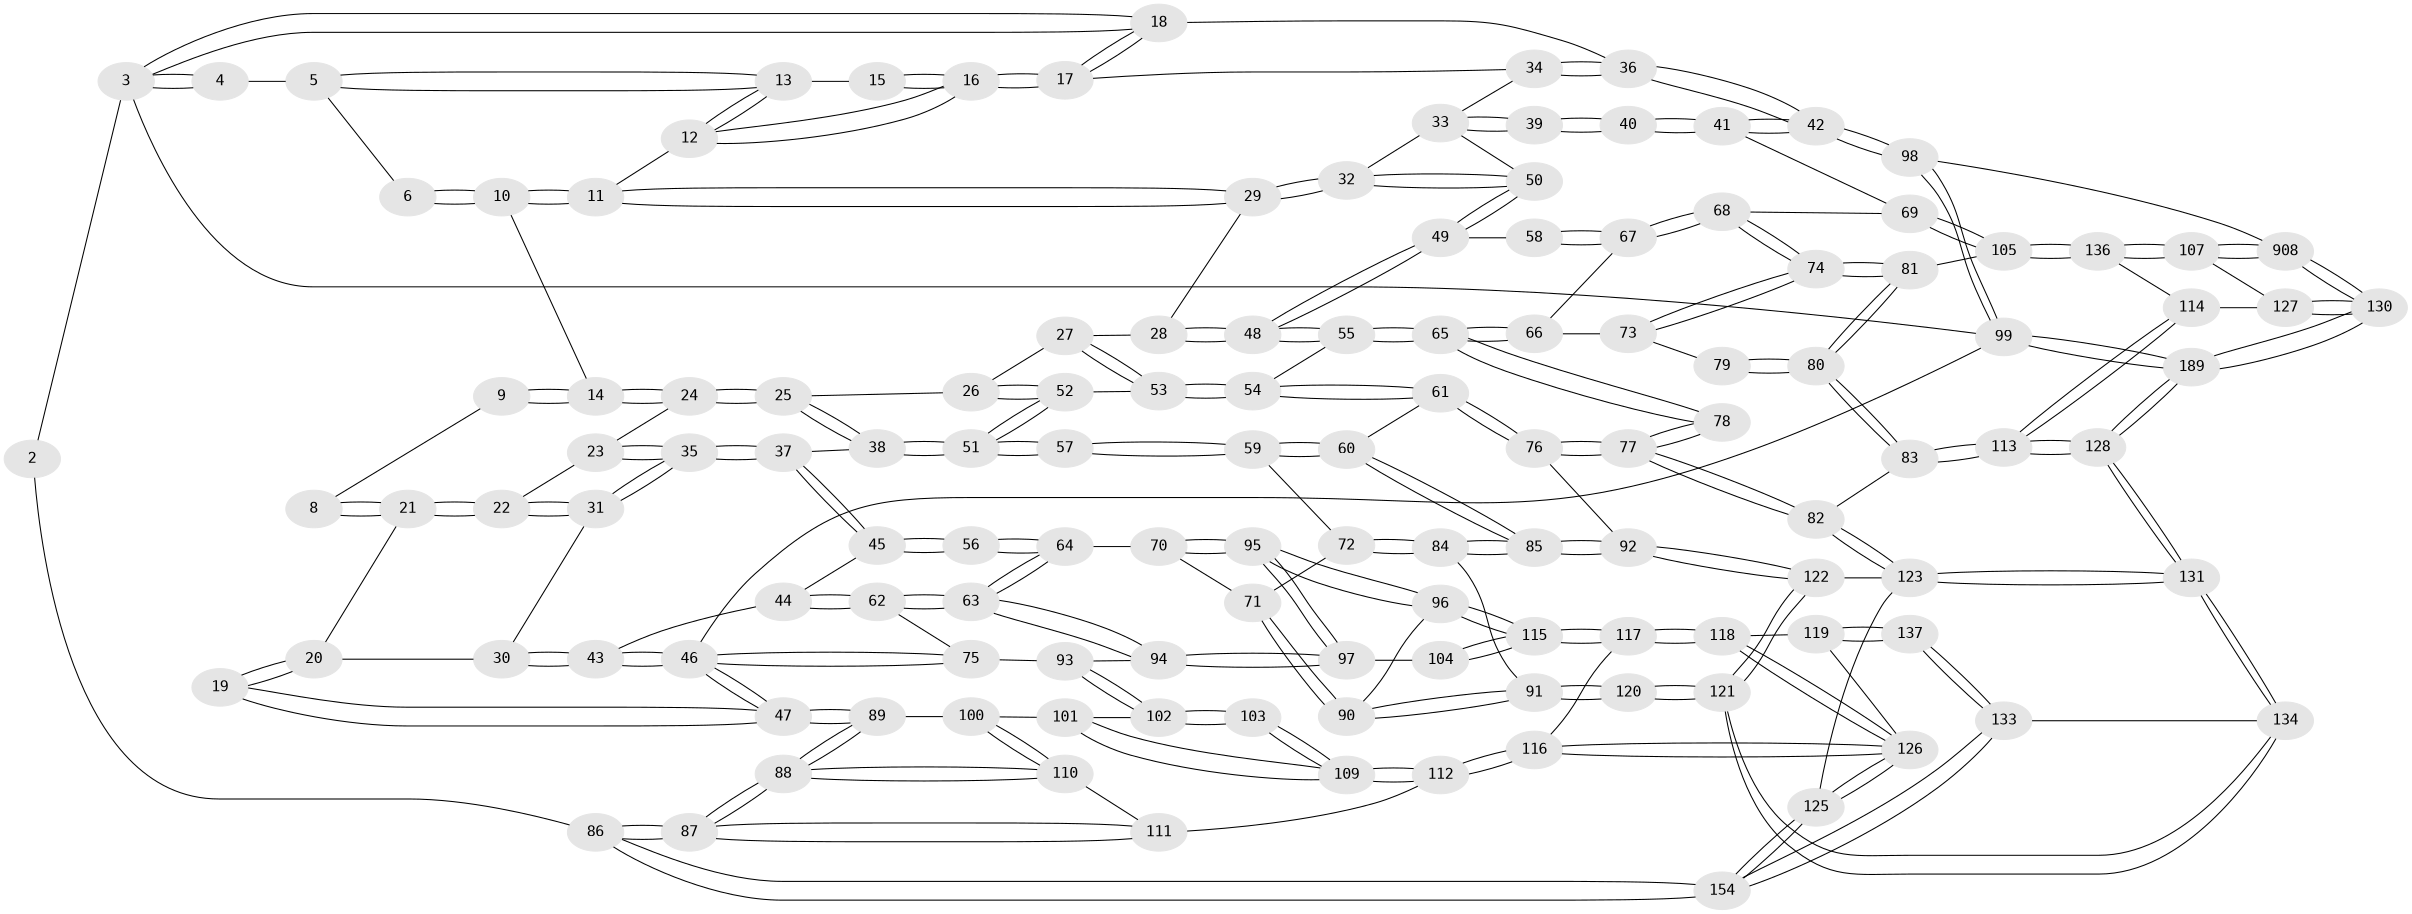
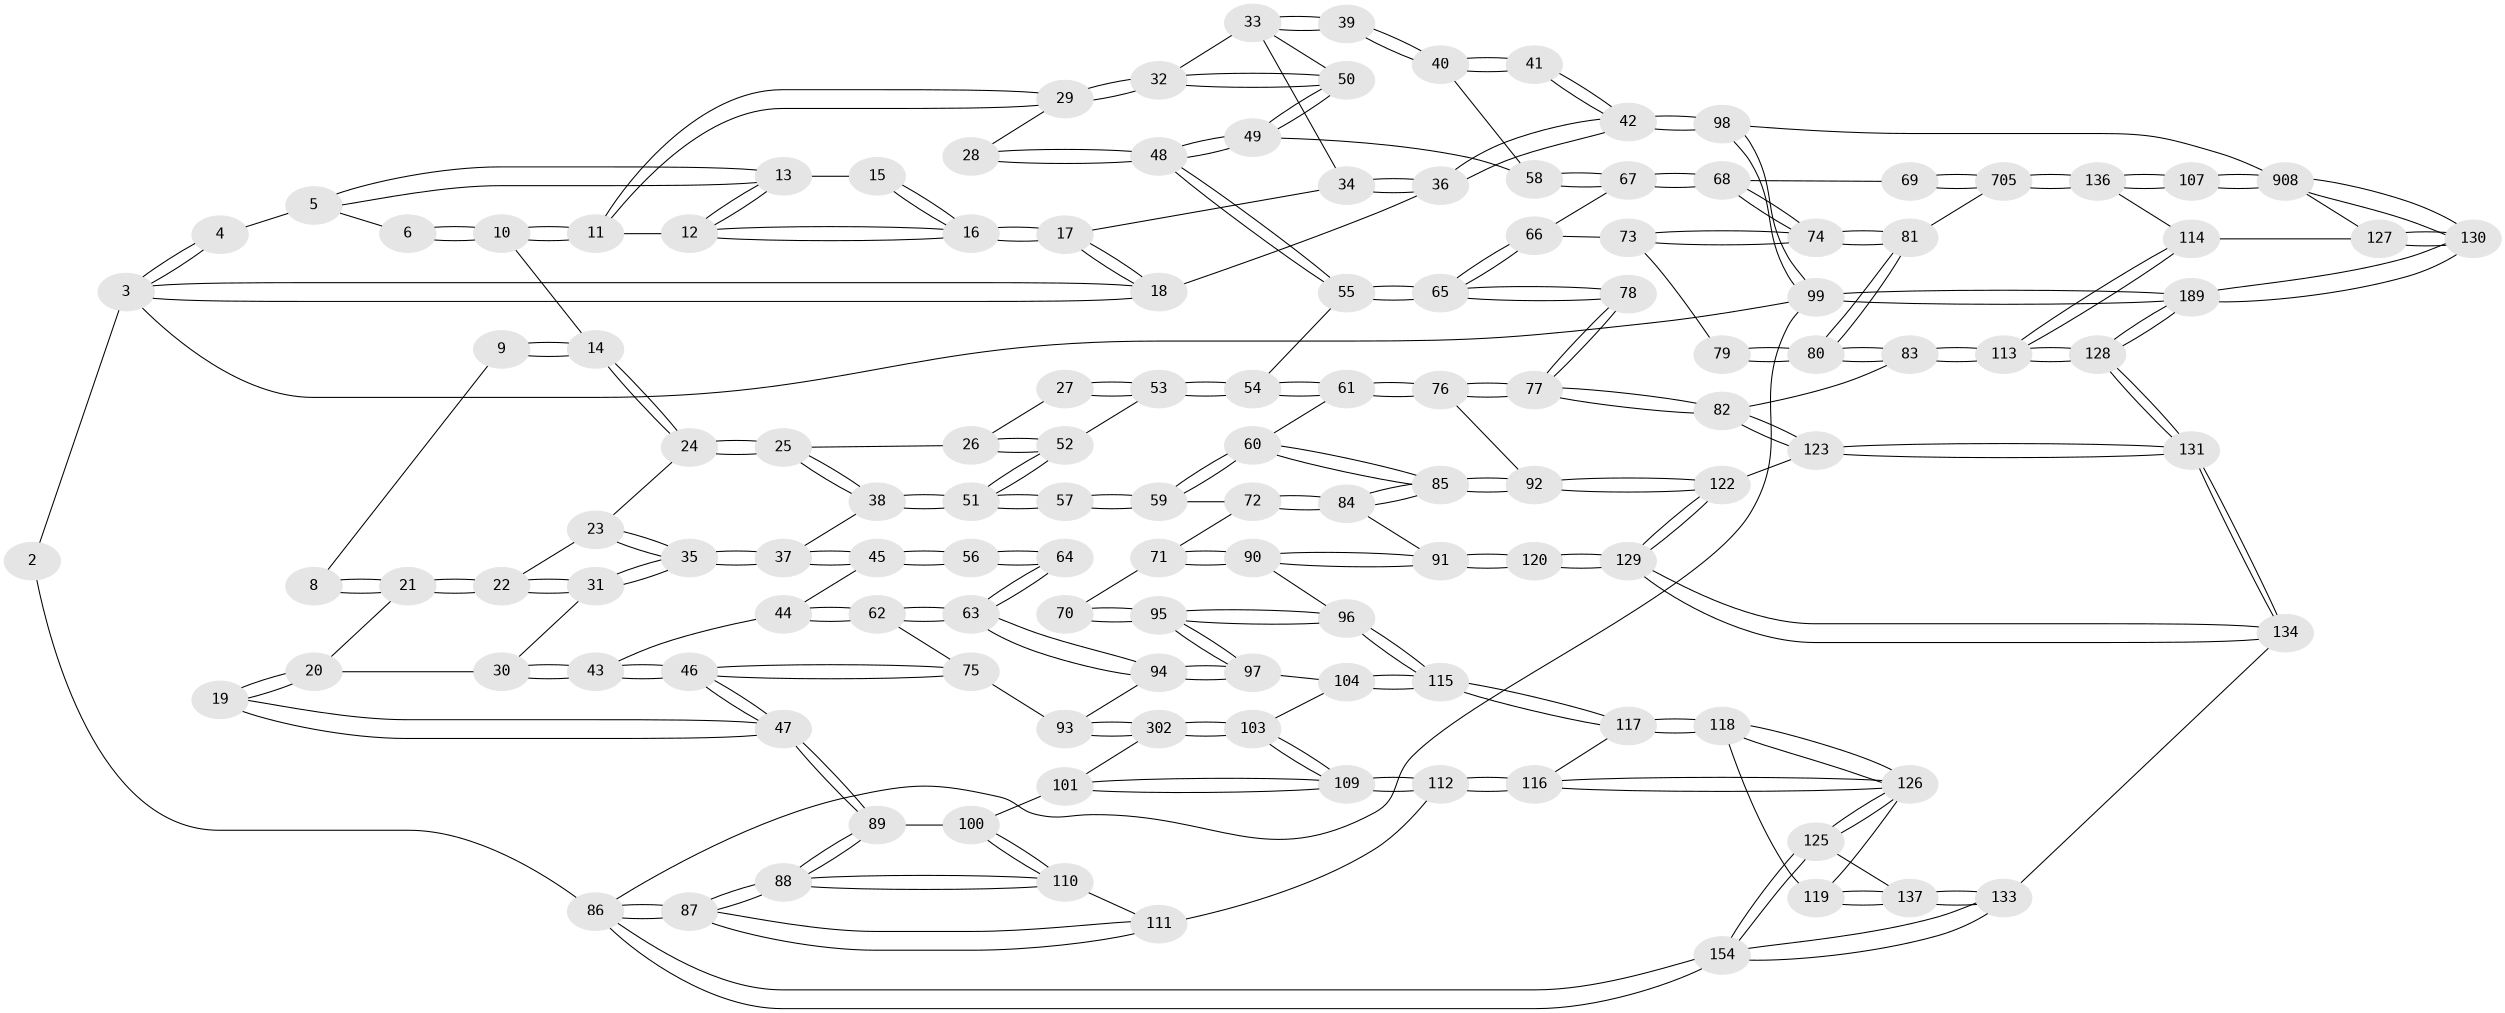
edge "40" -- "58": added
edge "41" -- "69": removed
node "105": label "105" -> "705"
edge "107" -- "127": now "908" -- "127"
edge "28" -- "27": removed
edge "99" -- "46": now "99" -- "86"
edge "64" -- "70": removed
edge "123" -- "125": now "137" -- "125"
node "121": label "121" -> "129"
edge "104" -- "103": added
node "102": label "102" -> "302"
